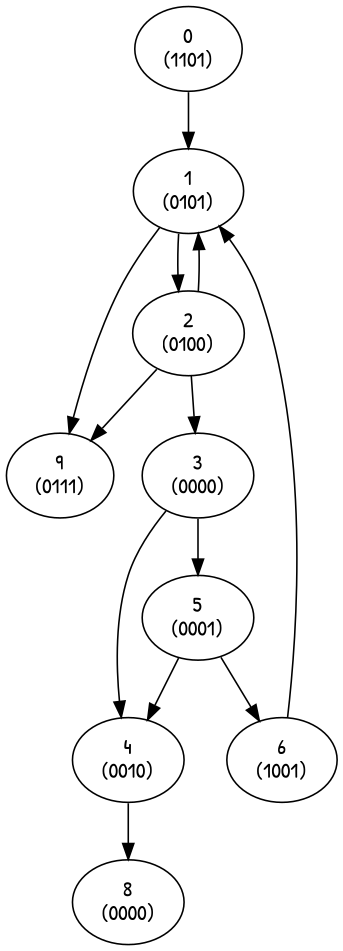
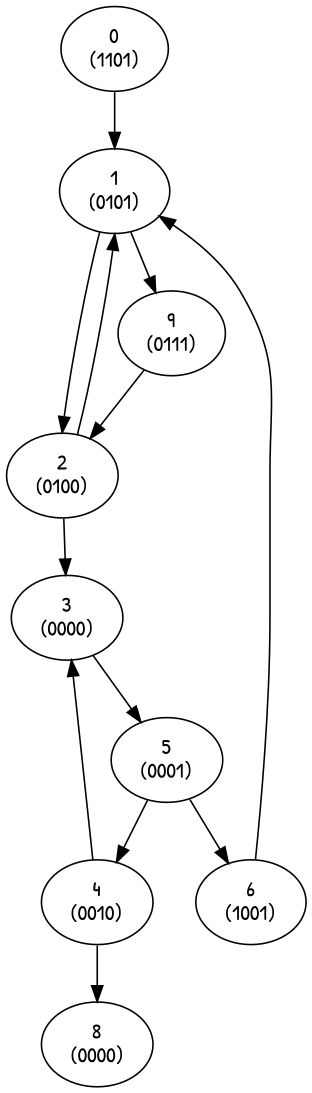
edge "2 (0100)" -> "9 (0111)": reversed
edge "3 (0000)" -> "4 (0010)": reversed
